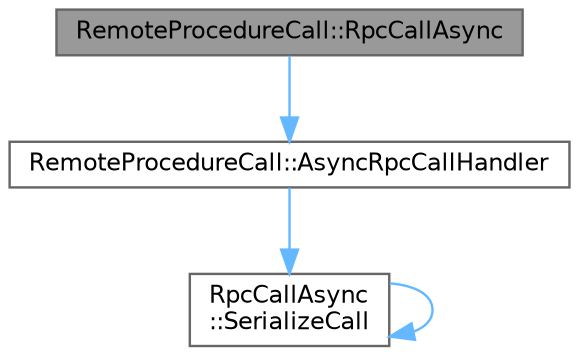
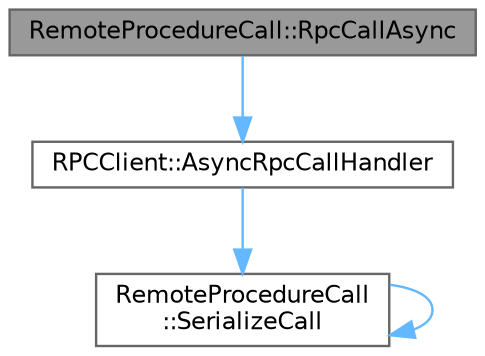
node "RemoteProcedureCall::AsyncRpcCallHandler": label "RemoteProcedureCall::AsyncRpcCallHandler" -> "RPCClient::AsyncRpcCallHandler"
node "RpcCallAsync ::SerializeCall": label "RpcCallAsync ::SerializeCall" -> "RemoteProcedureCall ::SerializeCall"
